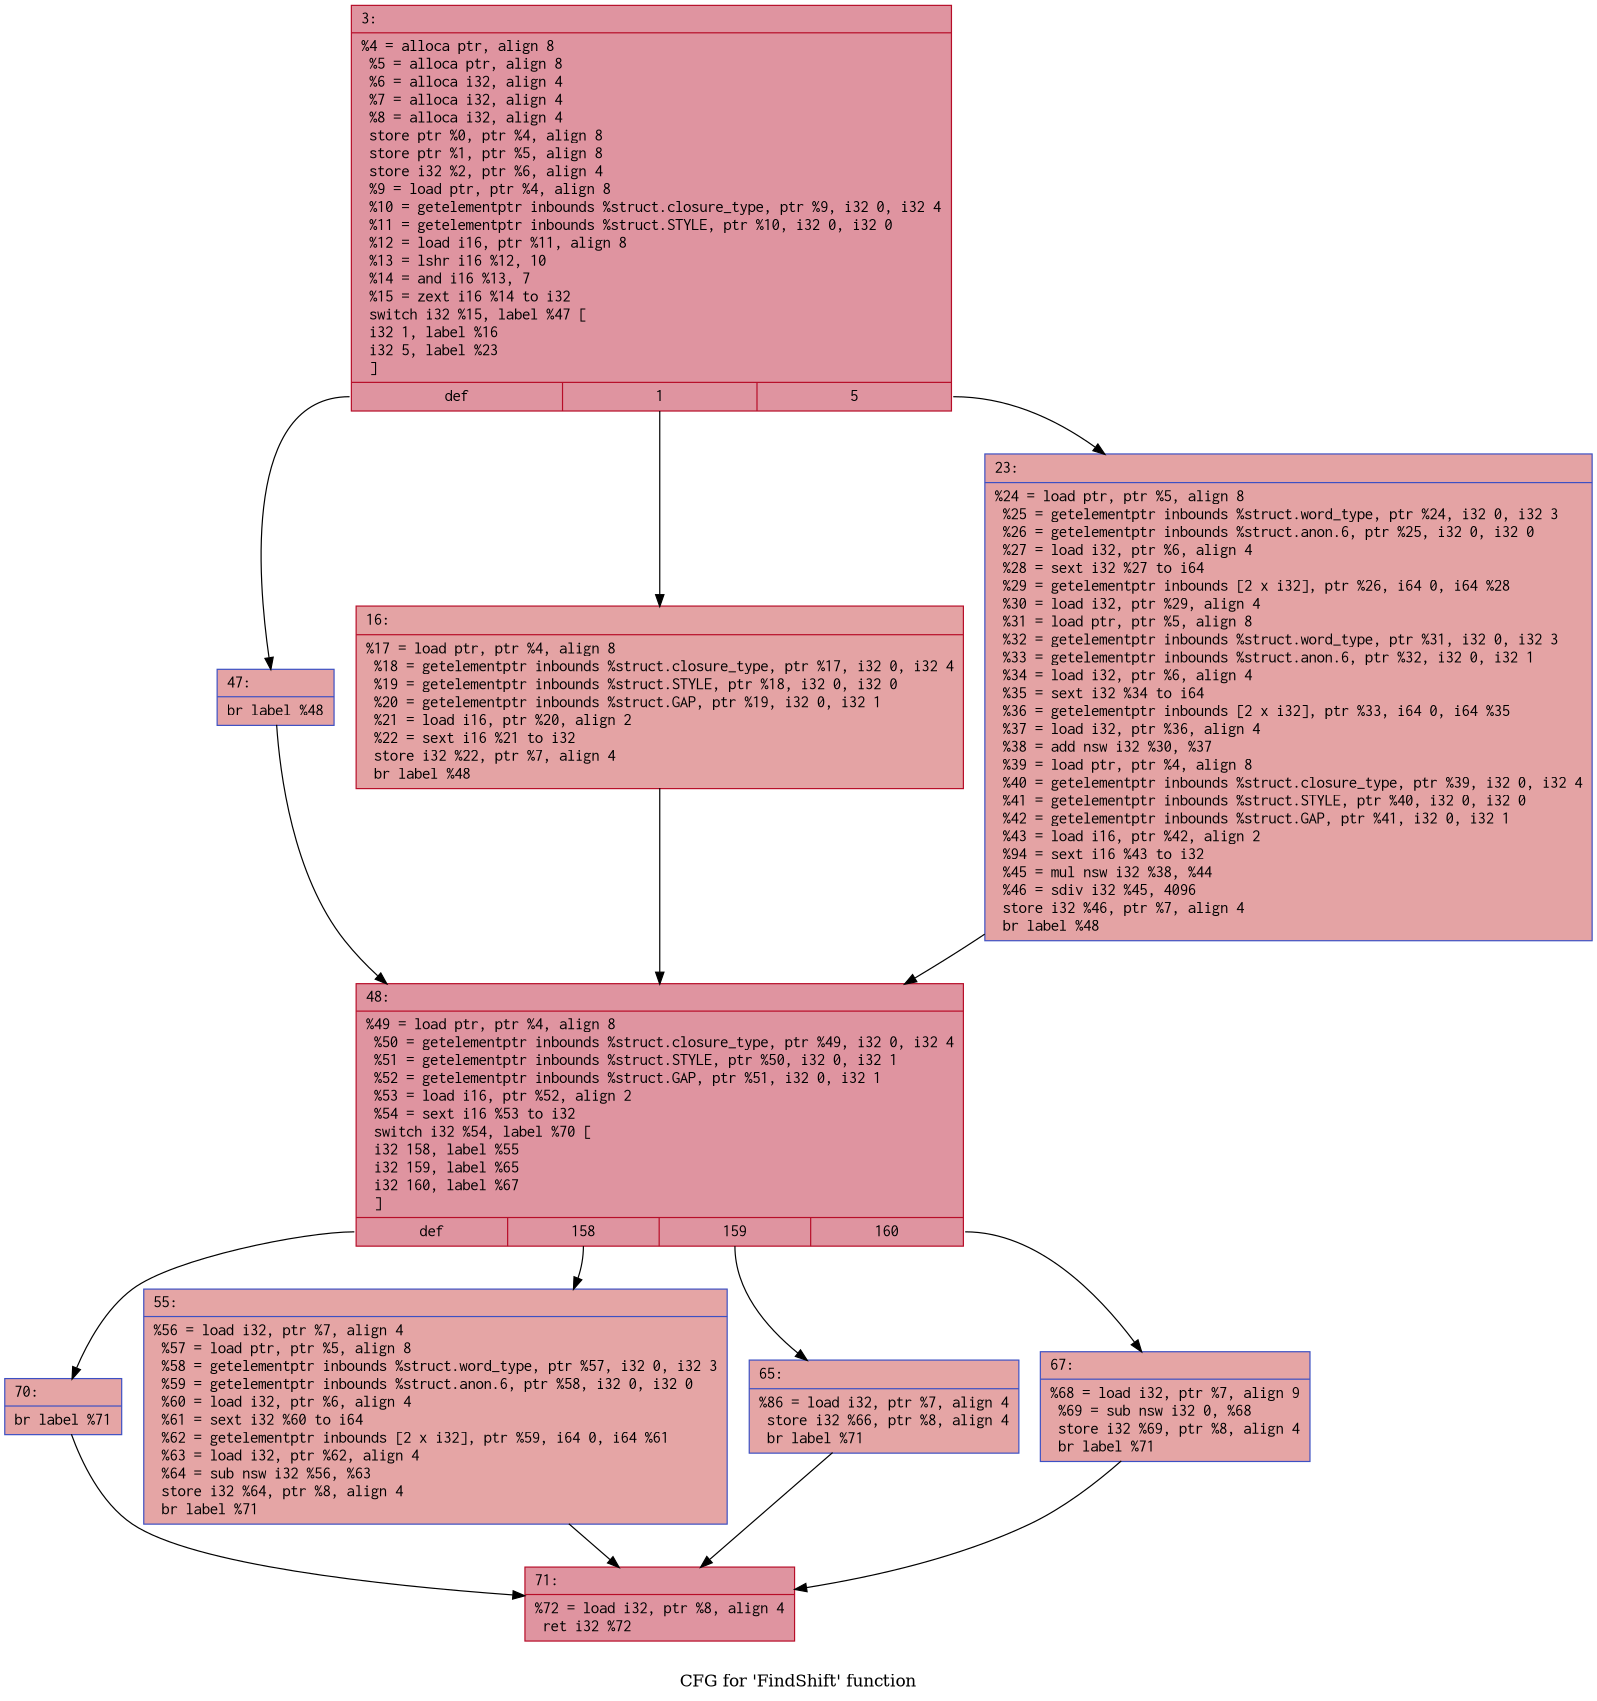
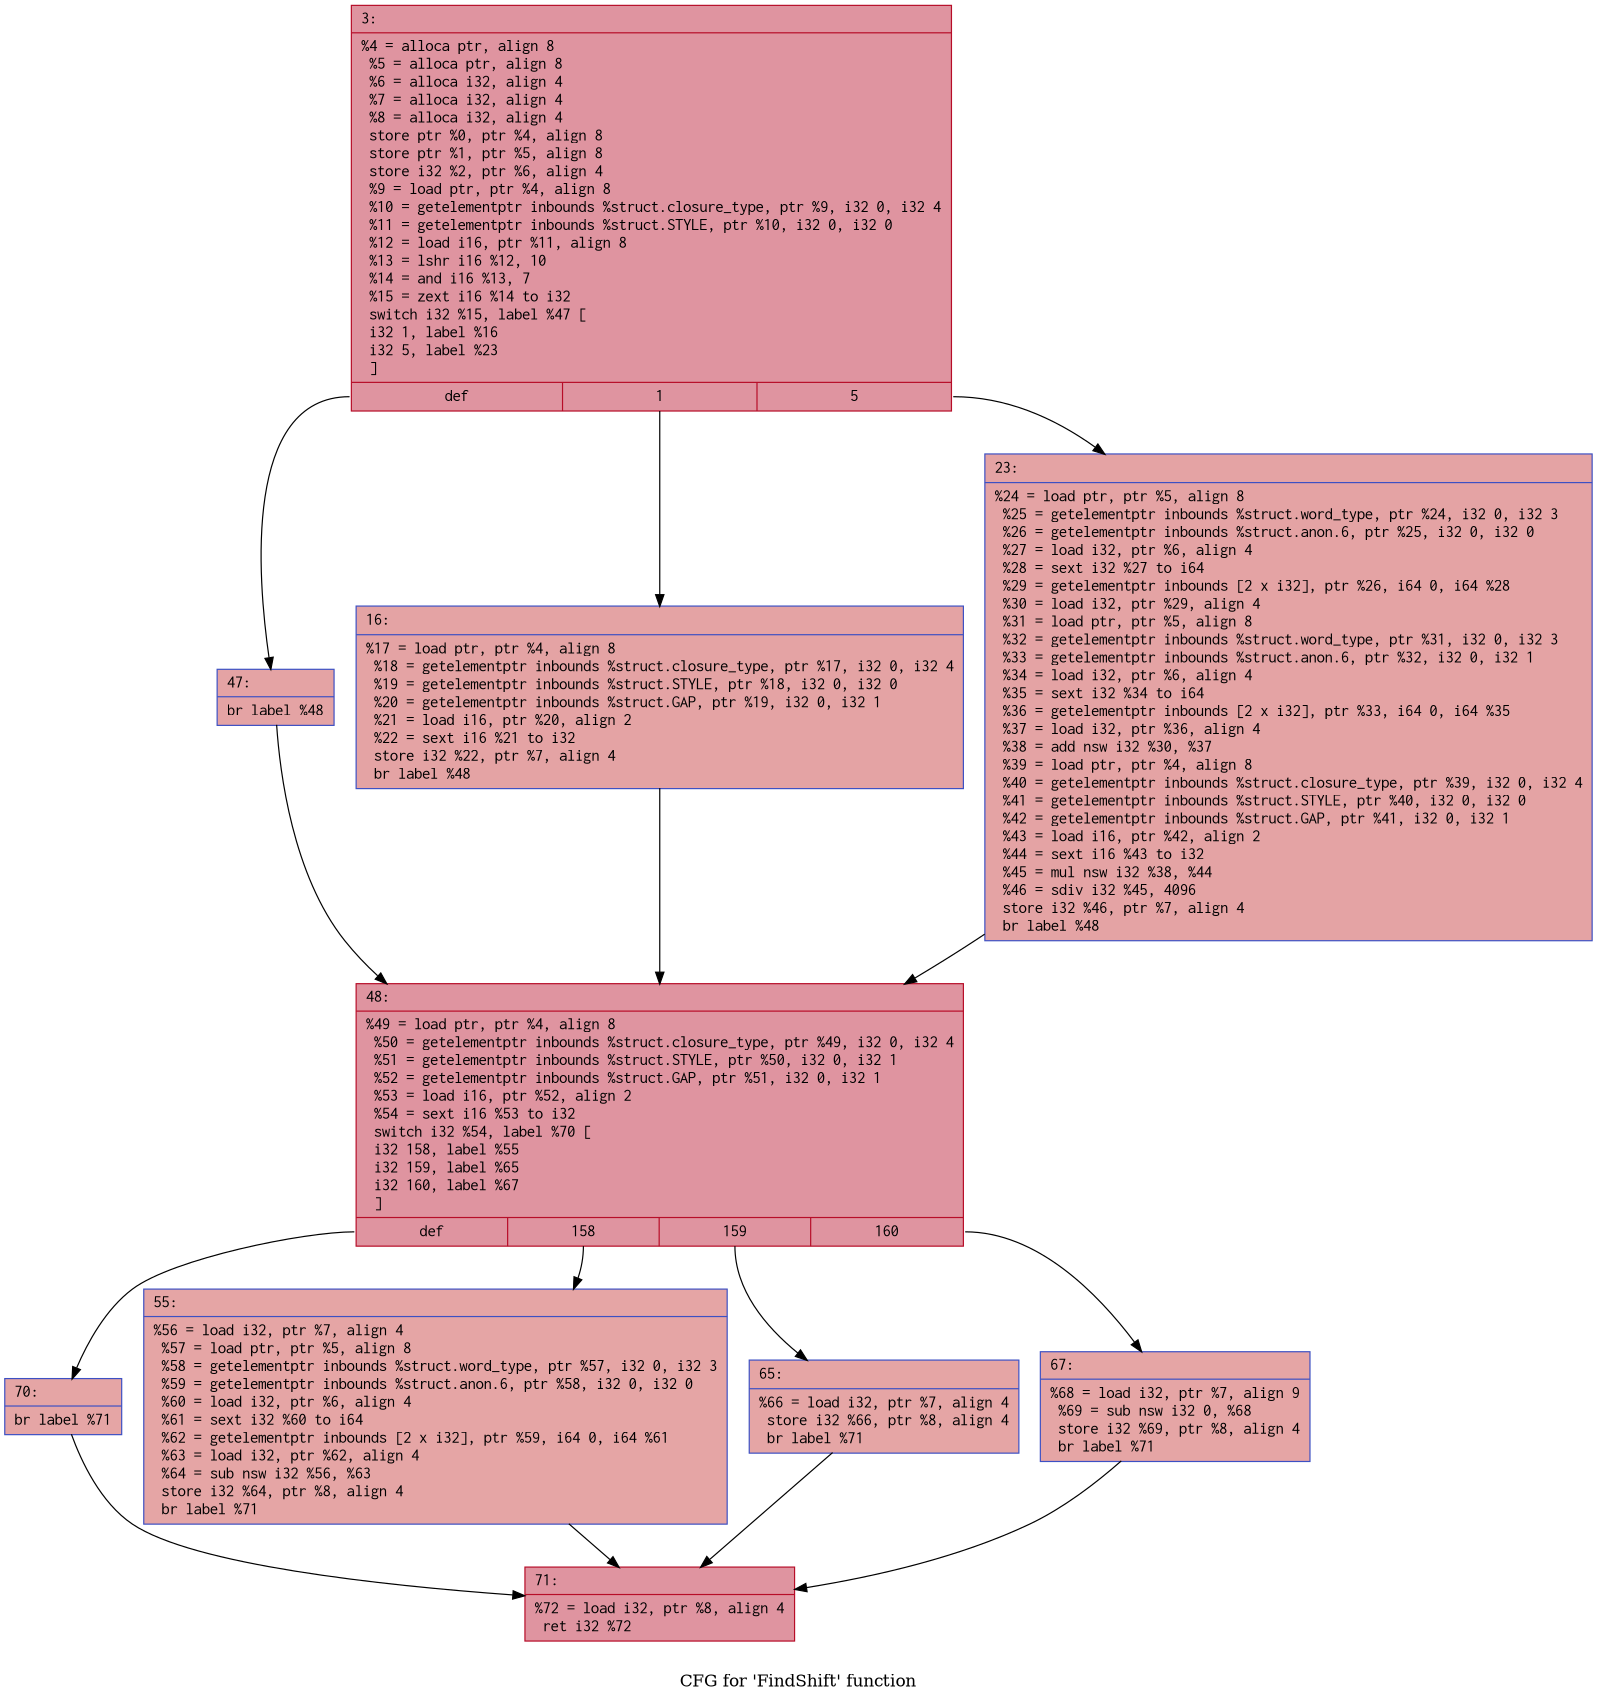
node "16:": color #b70d28ff -> #3d50c3ff
node "23:": text "%94 = sext i16 %43 to i32" -> "%44 = sext i16 %43 to i32"
node "65:": text "%86 = load i32, ptr %7, align 4" -> "%66 = load i32, ptr %7, align 4"
